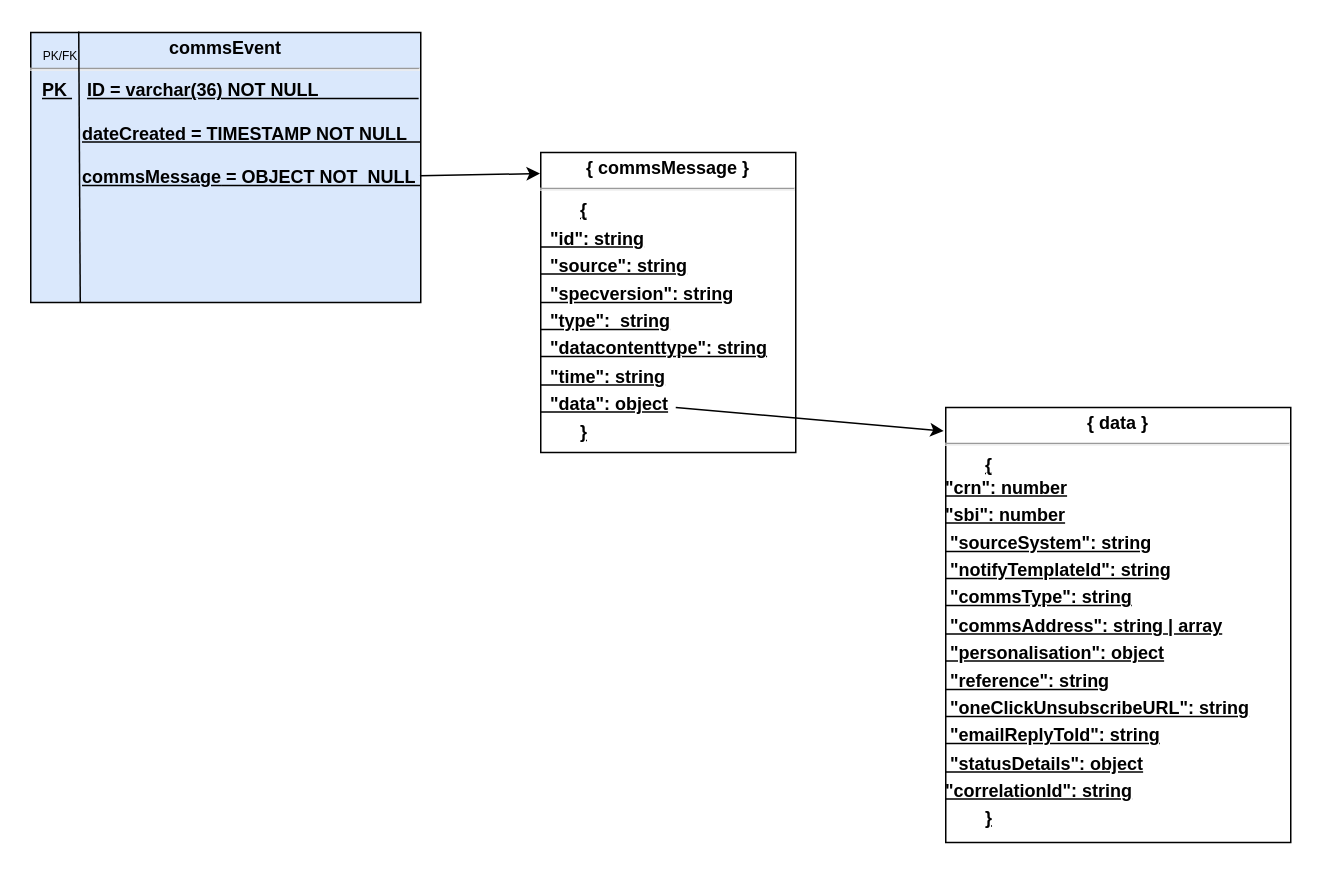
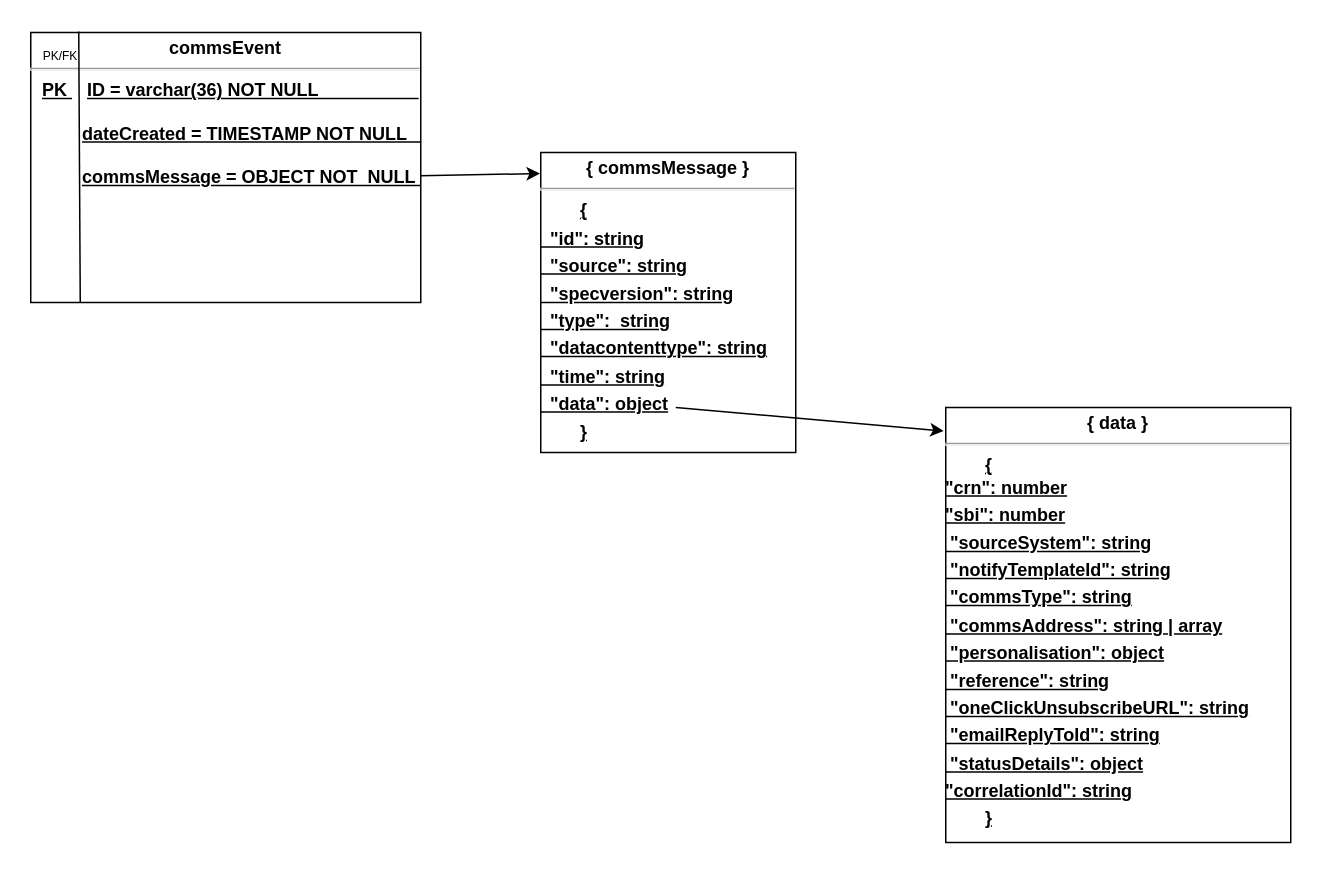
node "commsEvent PK ID = varchar(36) NOT NULL dateCreated = TIMESTAMP NOT NULL commsMessage = OBJECT NOT NULL": fillcolor #dae8fc -> #ffffff
